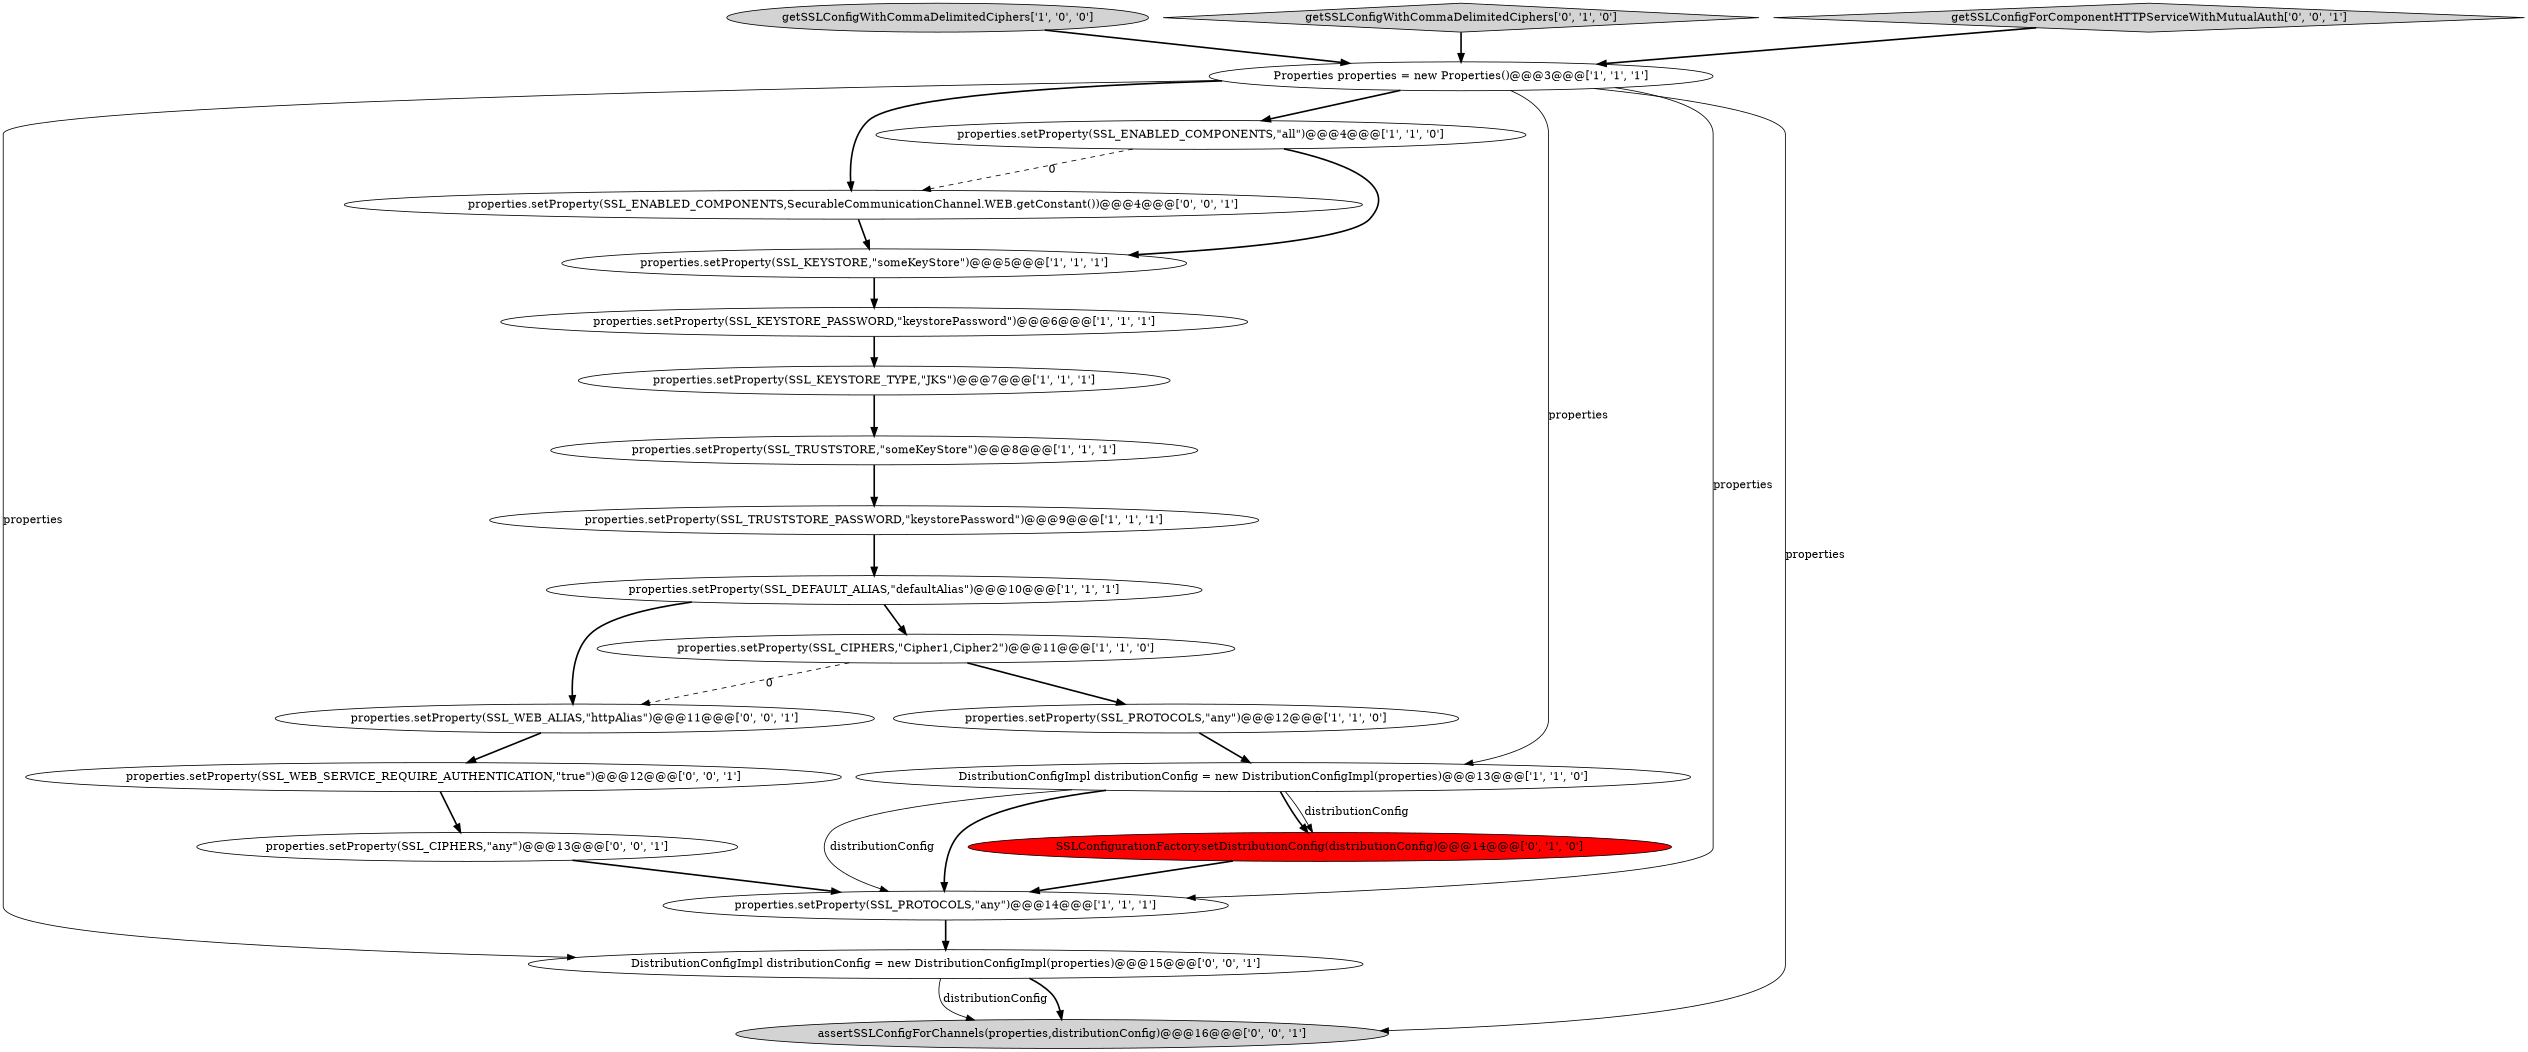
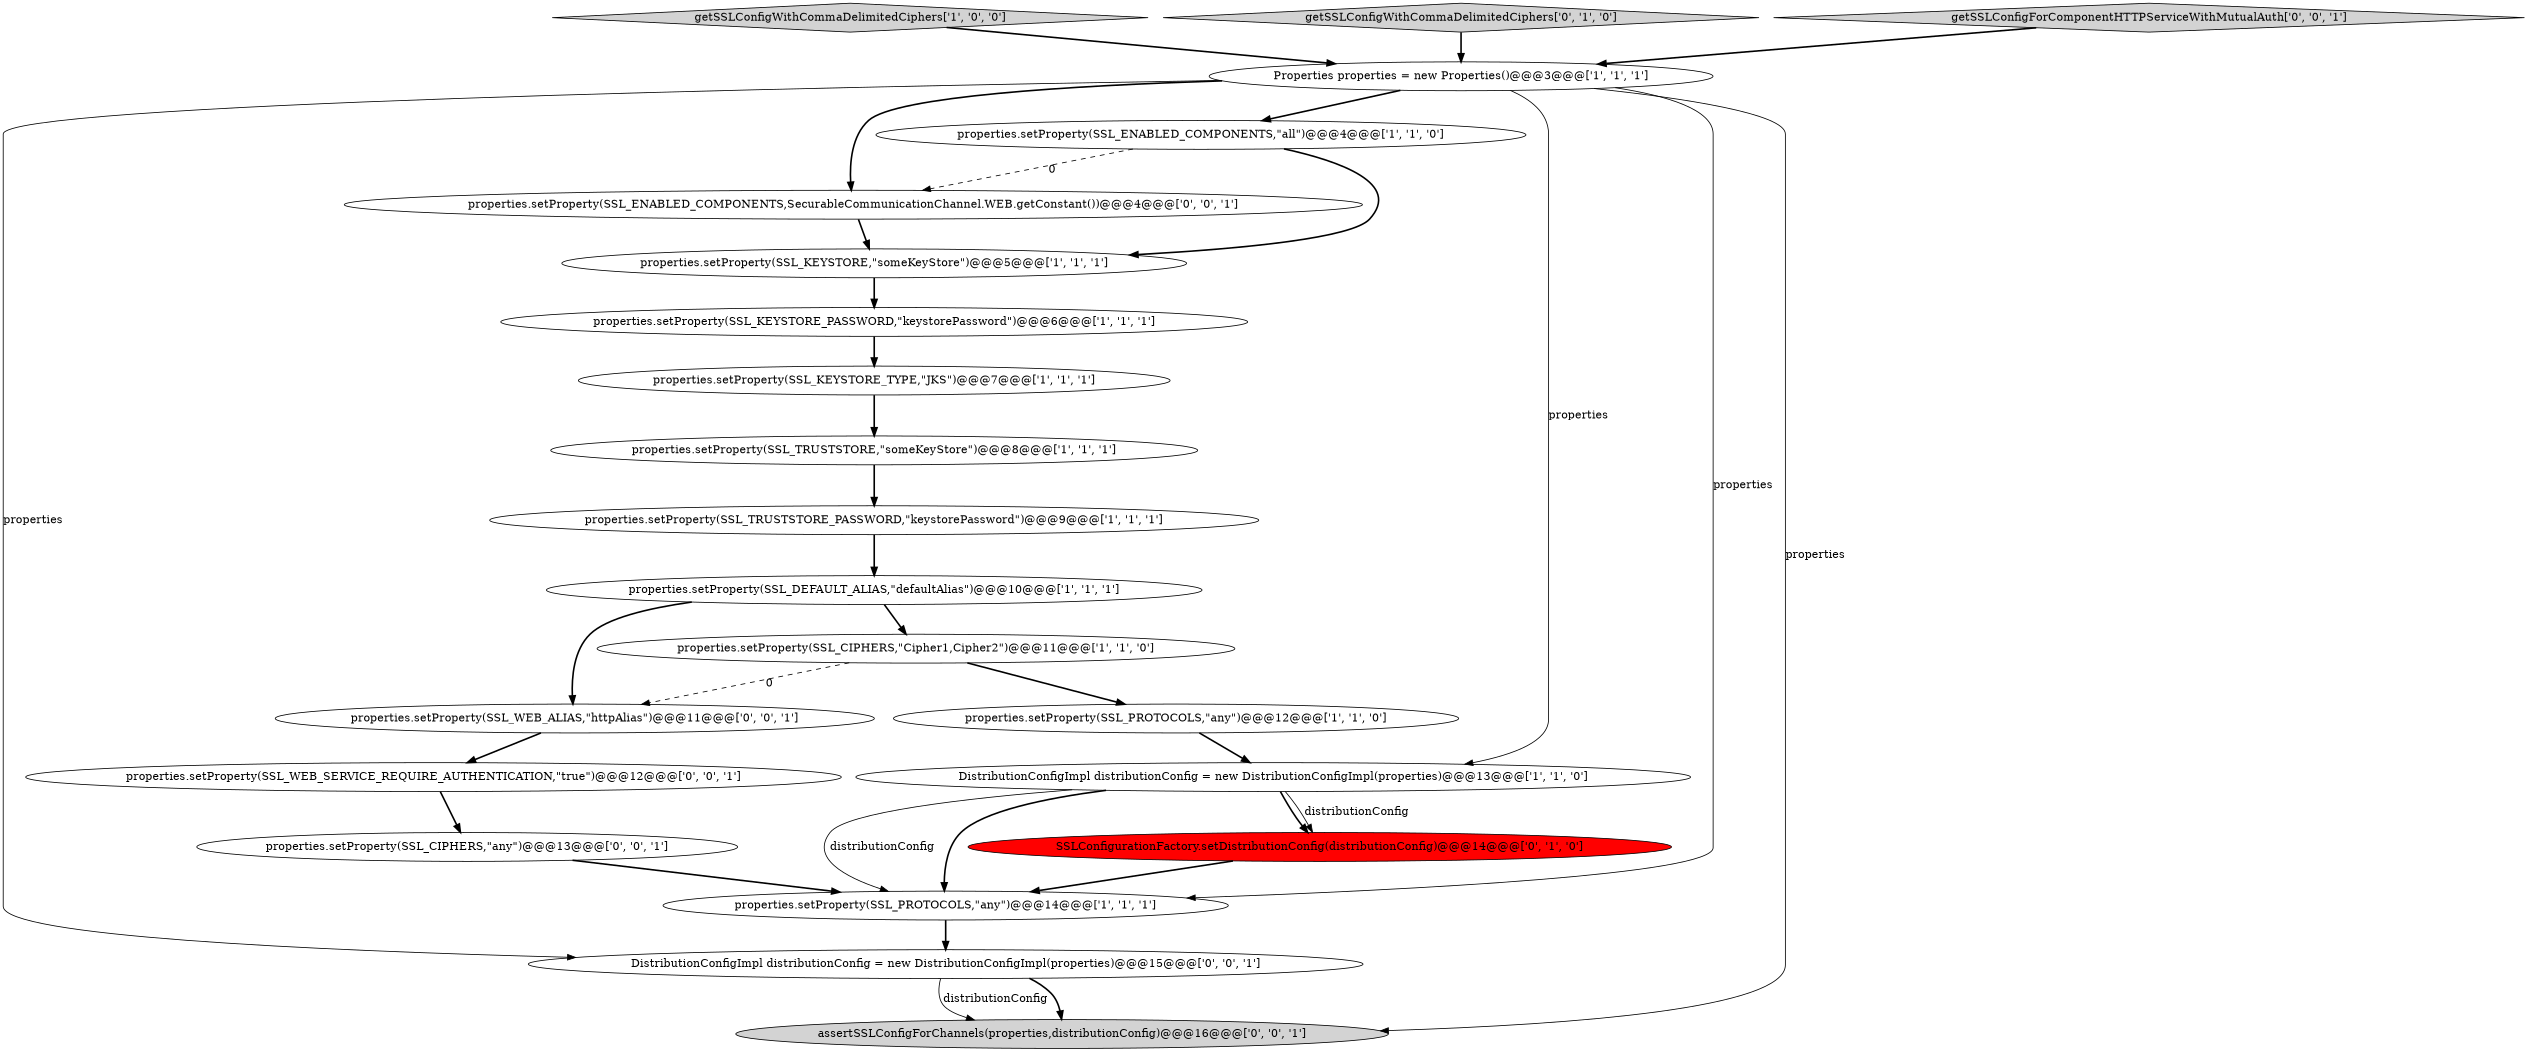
node "getSSLConfigWithCommaDelimitedCiphers['1', '0', '0']": shape ellipse -> diamond
